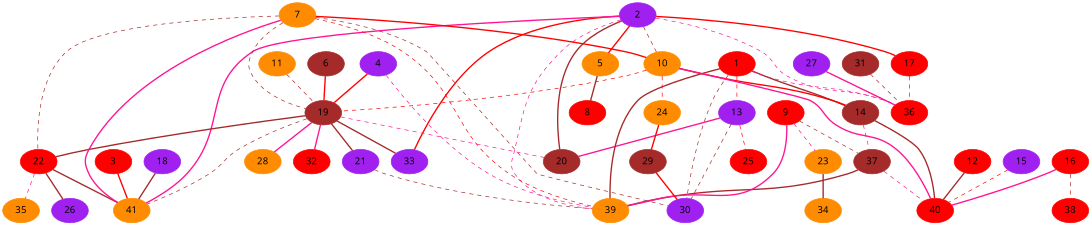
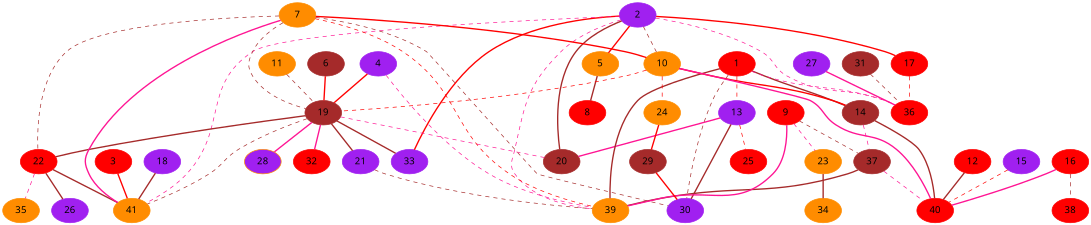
edge "2" -- "41": style bold -> dashed
node "28": fillcolor darkorange -> purple
edge "13" -- "30": style dashed -> bold
